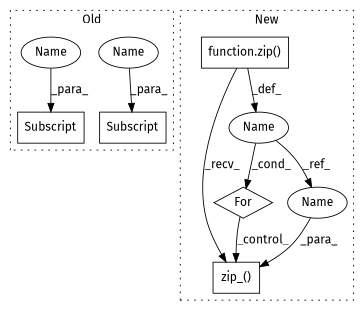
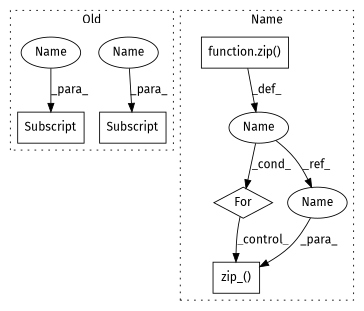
cluster "New": label "New" -> "Name"
edge "function.zip()" -> "zip_()": removed, label "_recv_"
